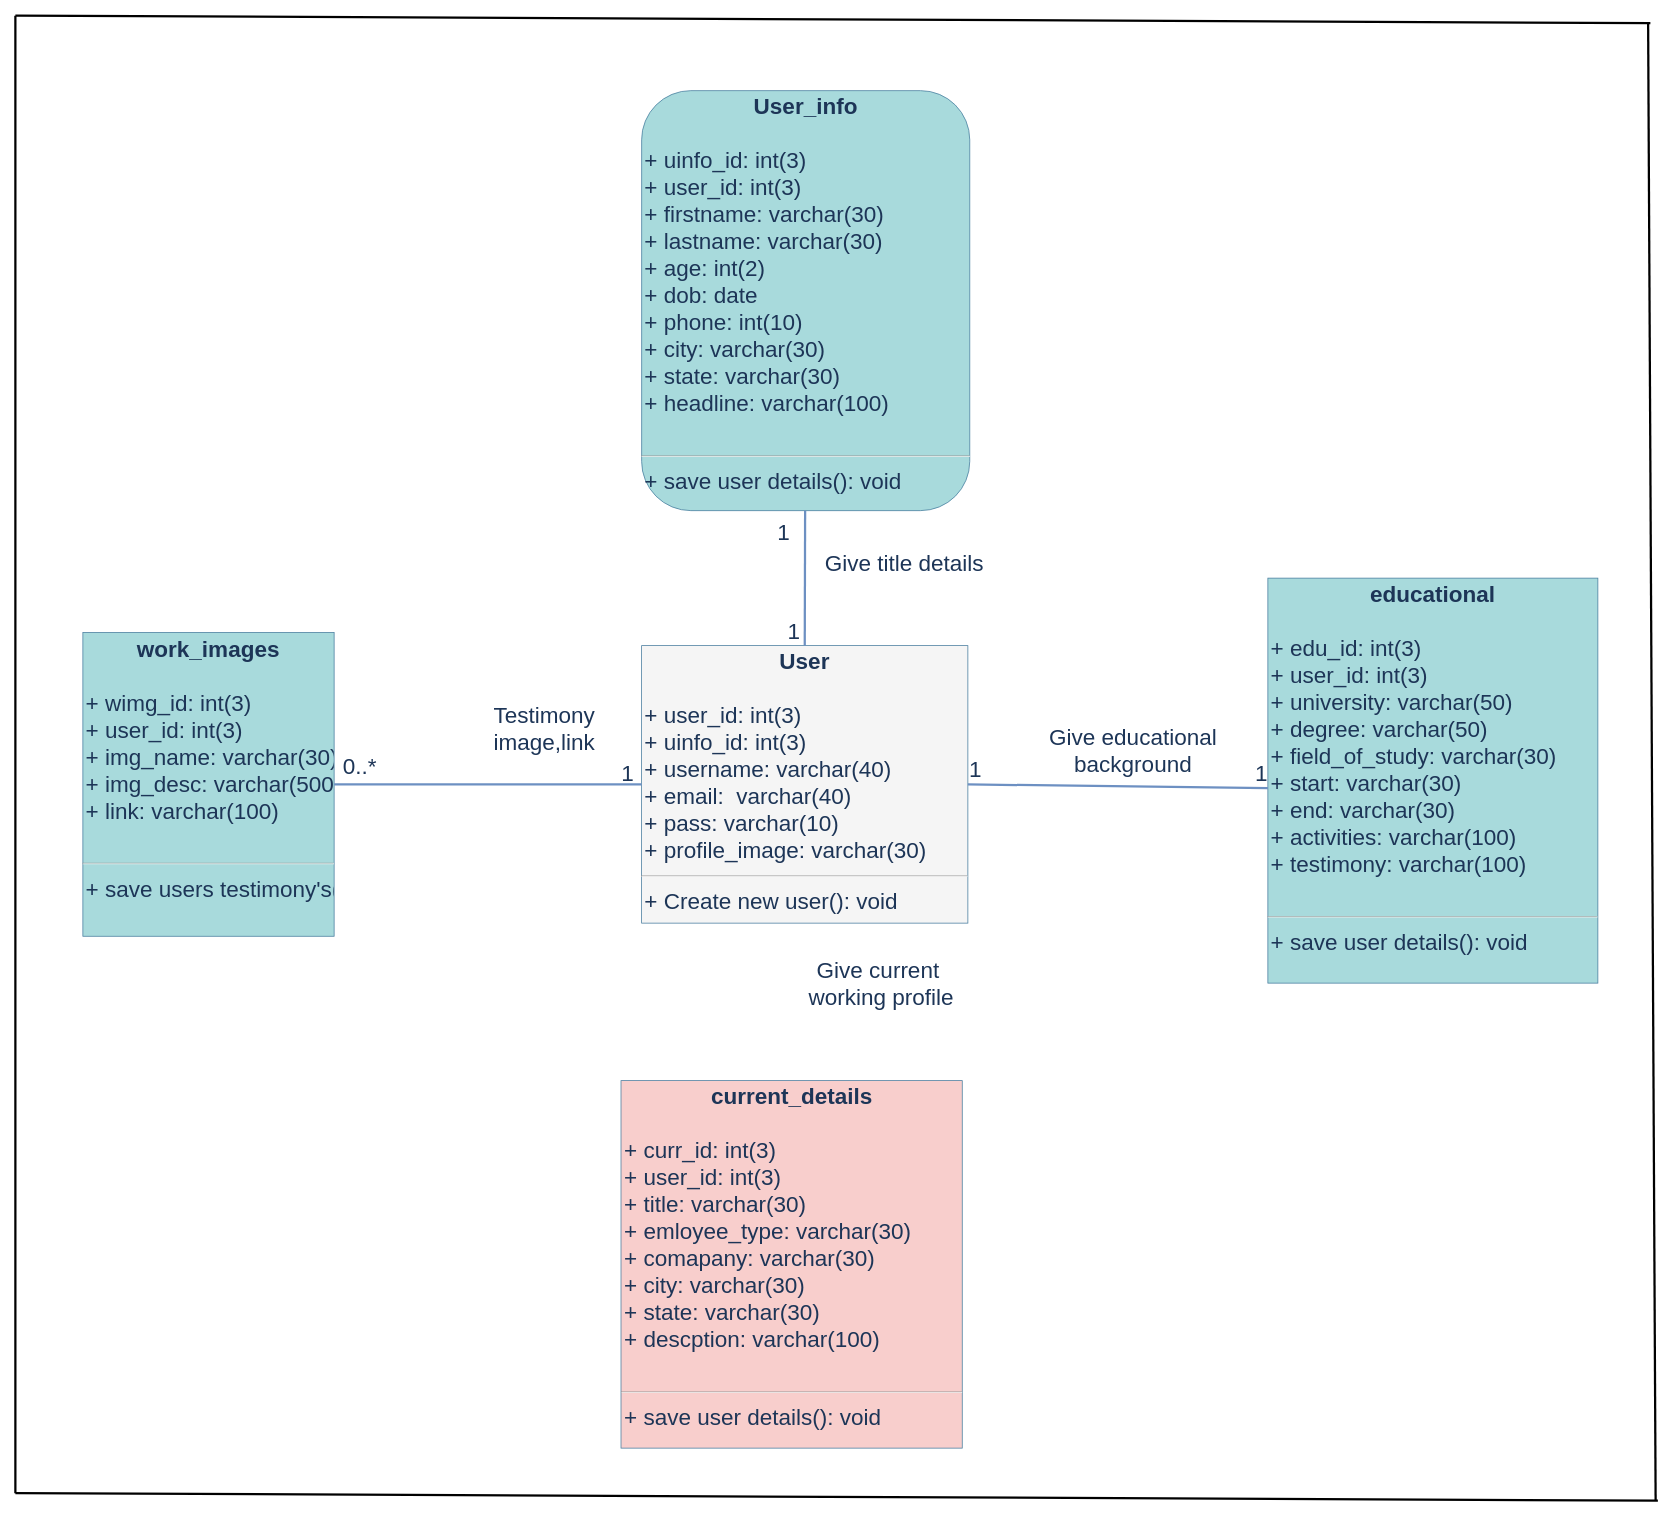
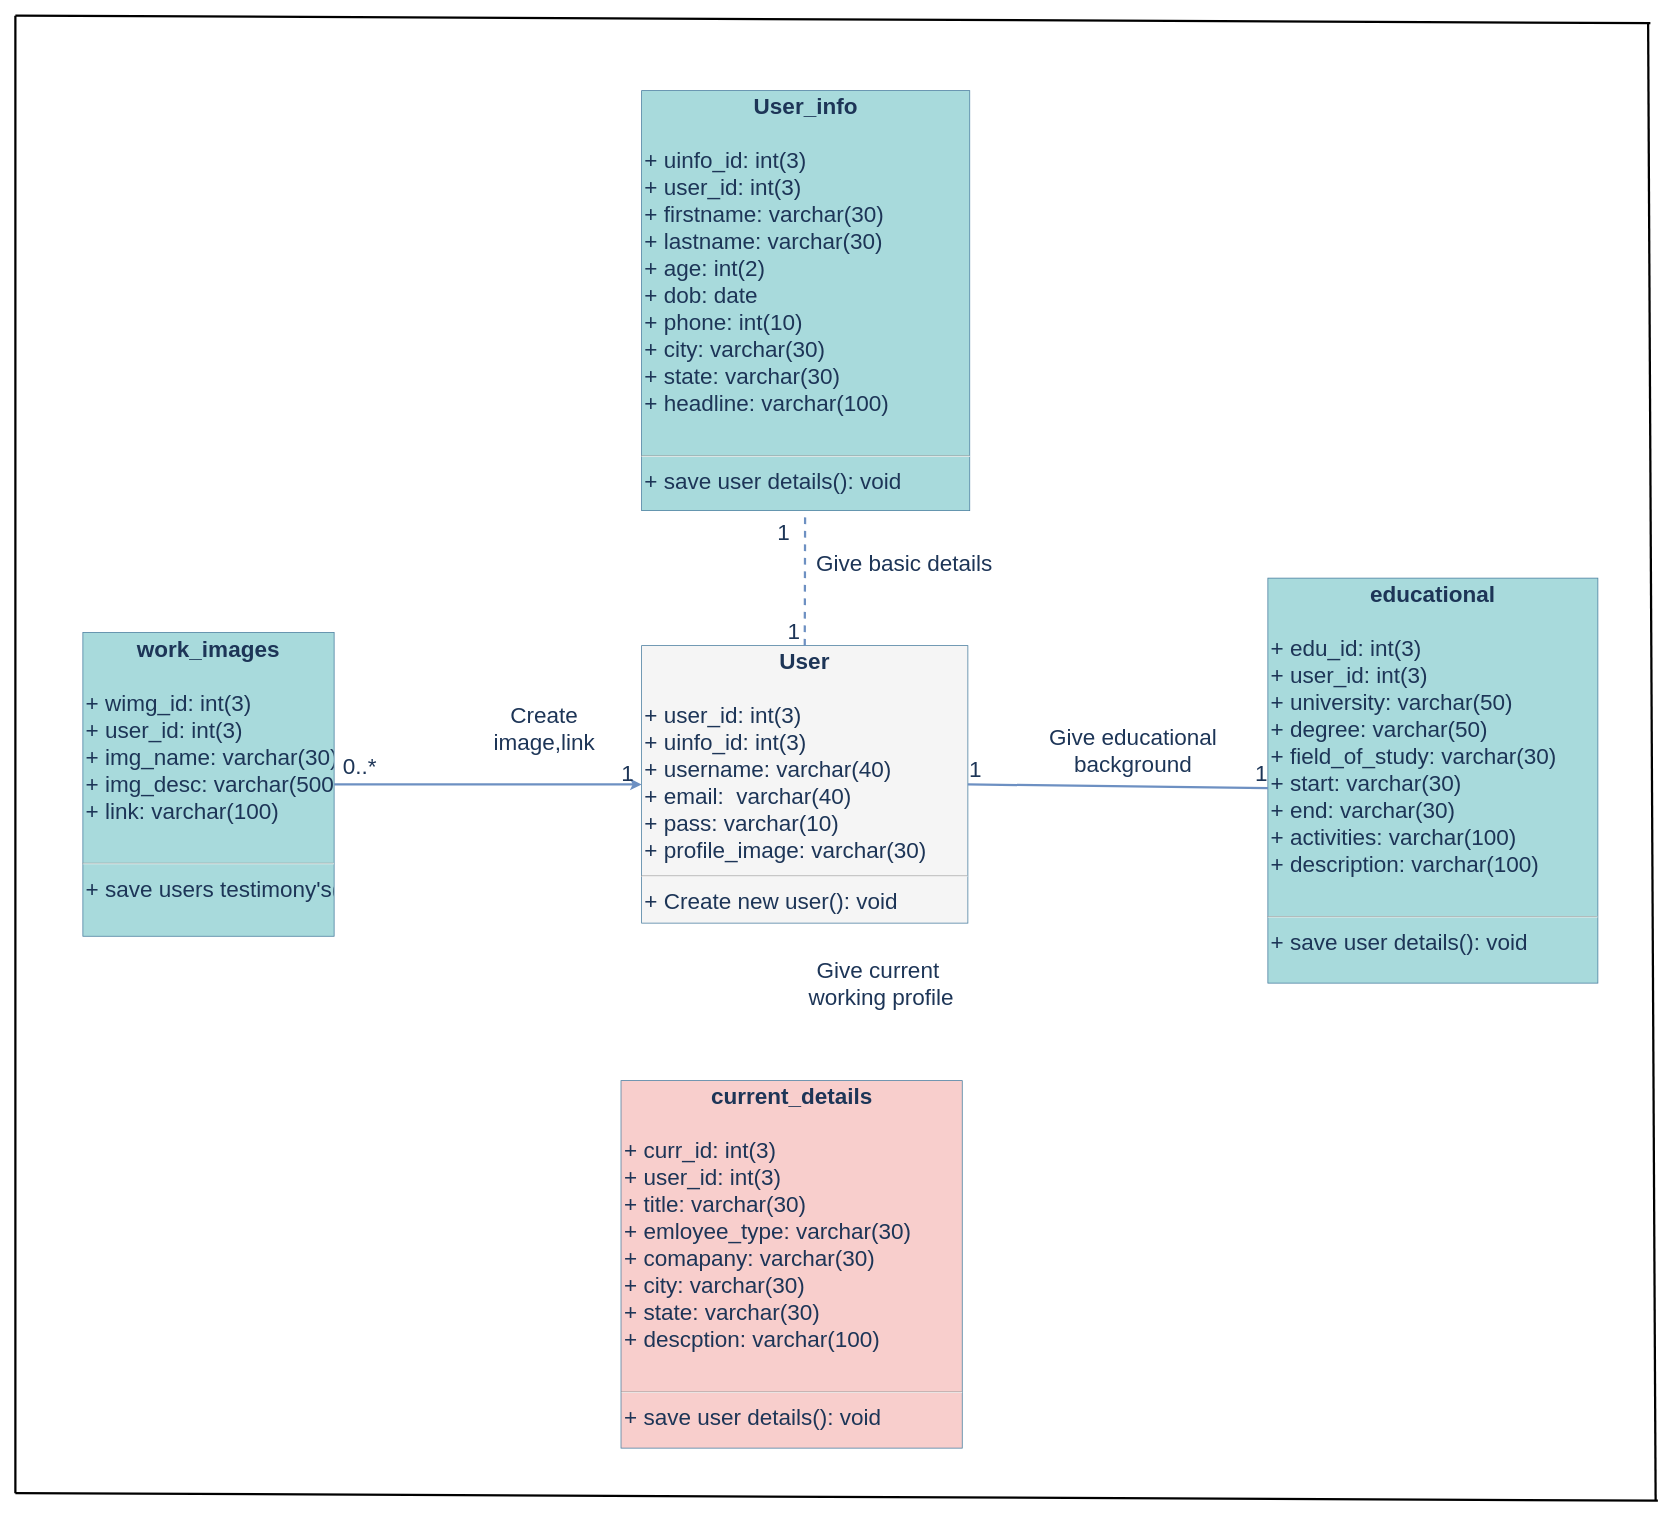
node "User_info + uinfo_id: int(3) + user_id: int(3) + firstname: varchar(30) + lastname: varchar(30) + age: int(2) + dob: date + phone: int(10) + city: varchar(30) + state: varchar(30) + headline: varchar(100) + save user details(): void": shape rounded rectangle -> rectangle
node "Give title details": label "Give title details" -> "Give basic details"
edge "User_info + uinfo_id: int(3) + user_id: int(3) + firstname: varchar(30) + lastname: varchar(30) + age: int(2) + dob: date + phone: int(10) + city: varchar(30) + state: varchar(30) + headline: varchar(100) + save user details(): void" -- "User + user_id: int(3) + uinfo_id: int(3) + username: varchar(40) + email: varchar(40) + pass: varchar(10) + profile_image: varchar(30) + Create new user(): void": style solid -> dashed
node "educational + edu_id: int(3) + user_id: int(3) + university: varchar(50) + degree: varchar(50) + field_of_study: varchar(30) + start: varchar(30) + end: varchar(30) + activities: varchar(100) + testimony: varchar(100) + save user details(): void": label "educational + edu_id: int(3) + user_id: int(3) + university: varchar(50) + degree: varchar(50) + field_of_study: varchar(30) + start: varchar(30) + end: varchar(30) + activities: varchar(100) + testimony: varchar(100) + save user details(): void" -> "educational + edu_id: int(3) + user_id: int(3) + university: varchar(50) + degree: varchar(50) + field_of_study: varchar(30) + start: varchar(30) + end: varchar(30) + activities: varchar(100) + description: varchar(100) + save user details(): void"
node "Testimony image,link": label "Testimony image,link" -> "Create image,link"
edge "work_images + wimg_id: int(3) + user_id: int(3) + img_name: varchar(30) + img_desc: varchar(500) + link: varchar(100) + save users testimony's(): void" -- "User + user_id: int(3) + uinfo_id: int(3) + username: varchar(40) + email: varchar(40) + pass: varchar(10) + profile_image: varchar(30) + Create new user(): void": arrowhead none -> classic
